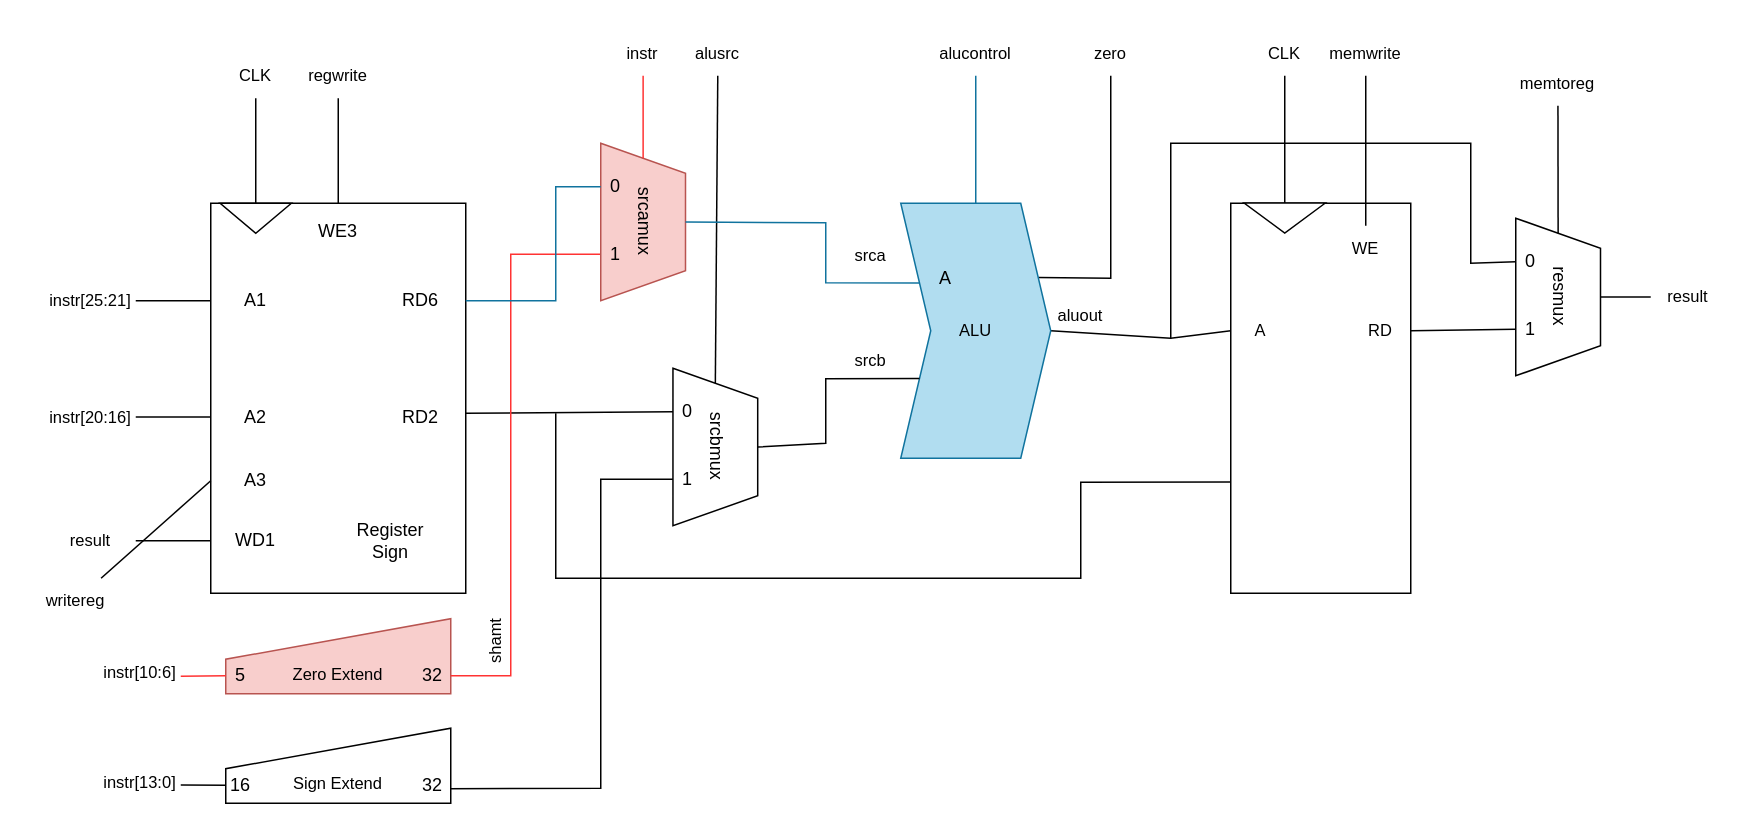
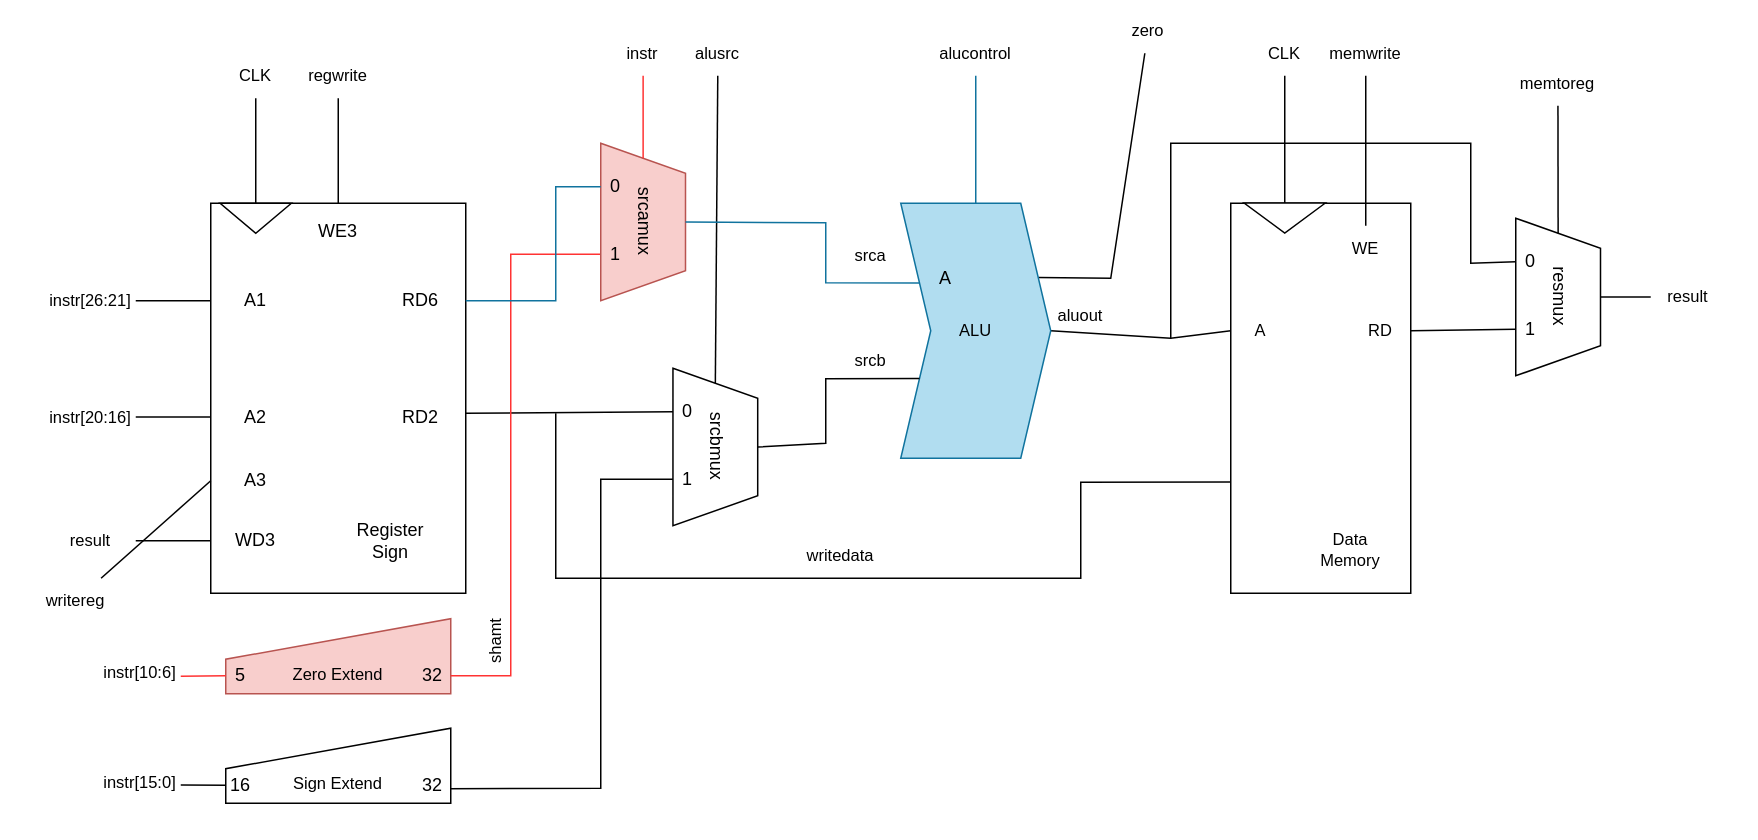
node "zero": moved (1111, 53) -> (1148, 31)
node "instr[25:21]": label "instr[25:21]" -> "instr[26:21]"
node "WD1": label "WD1" -> "WD3"
node "Data Memory": added
node "writedata": added
node "instr[13:0]": label "instr[13:0]" -> "instr[15:0]"
